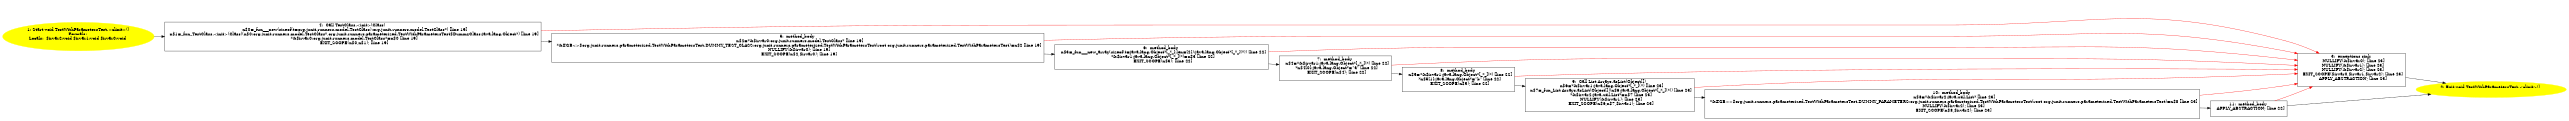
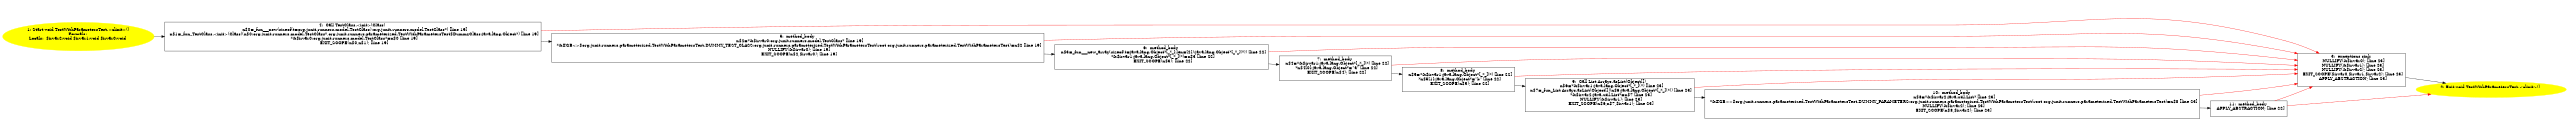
edge "11:  method_body APPLY_ABSTRACTION; [line 22]" -> "2: Exit void TestWithParametersTest.<clinit>()": color black -> red
